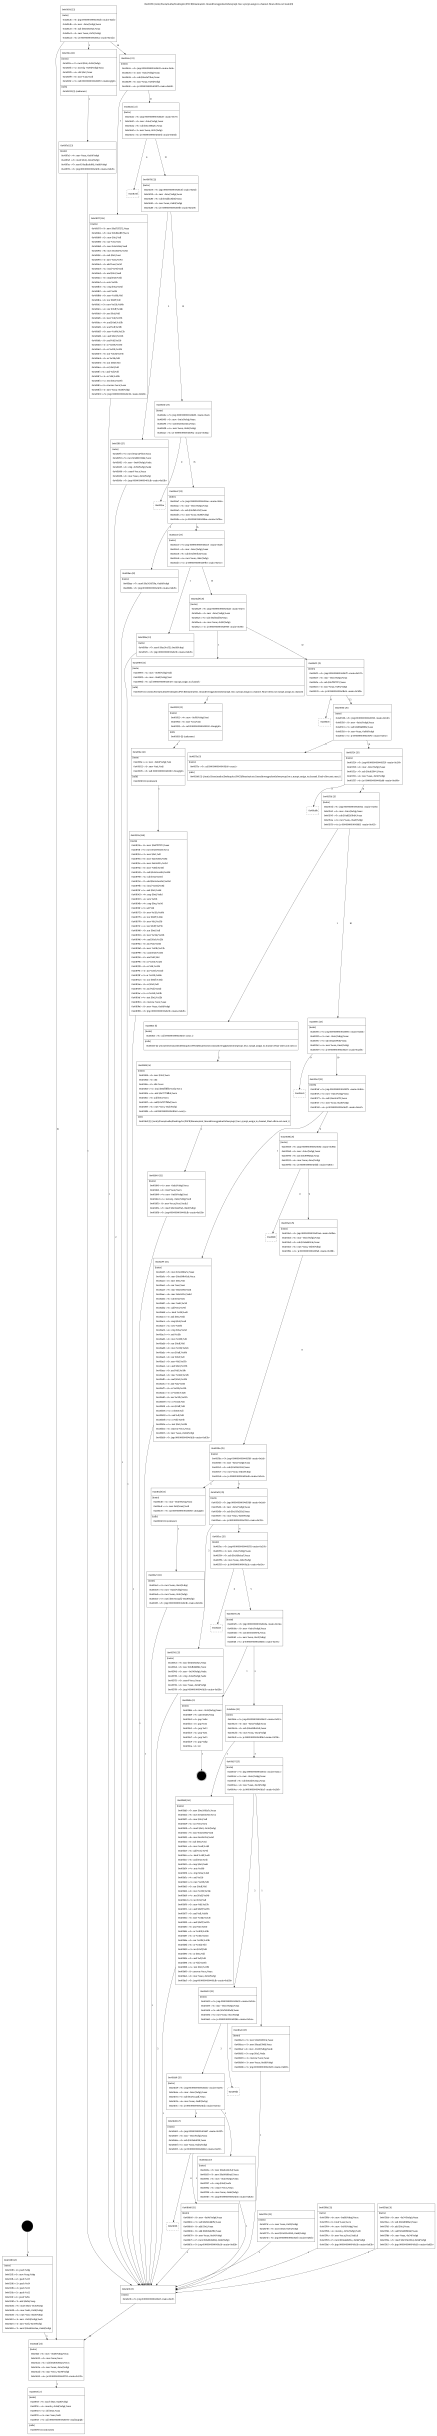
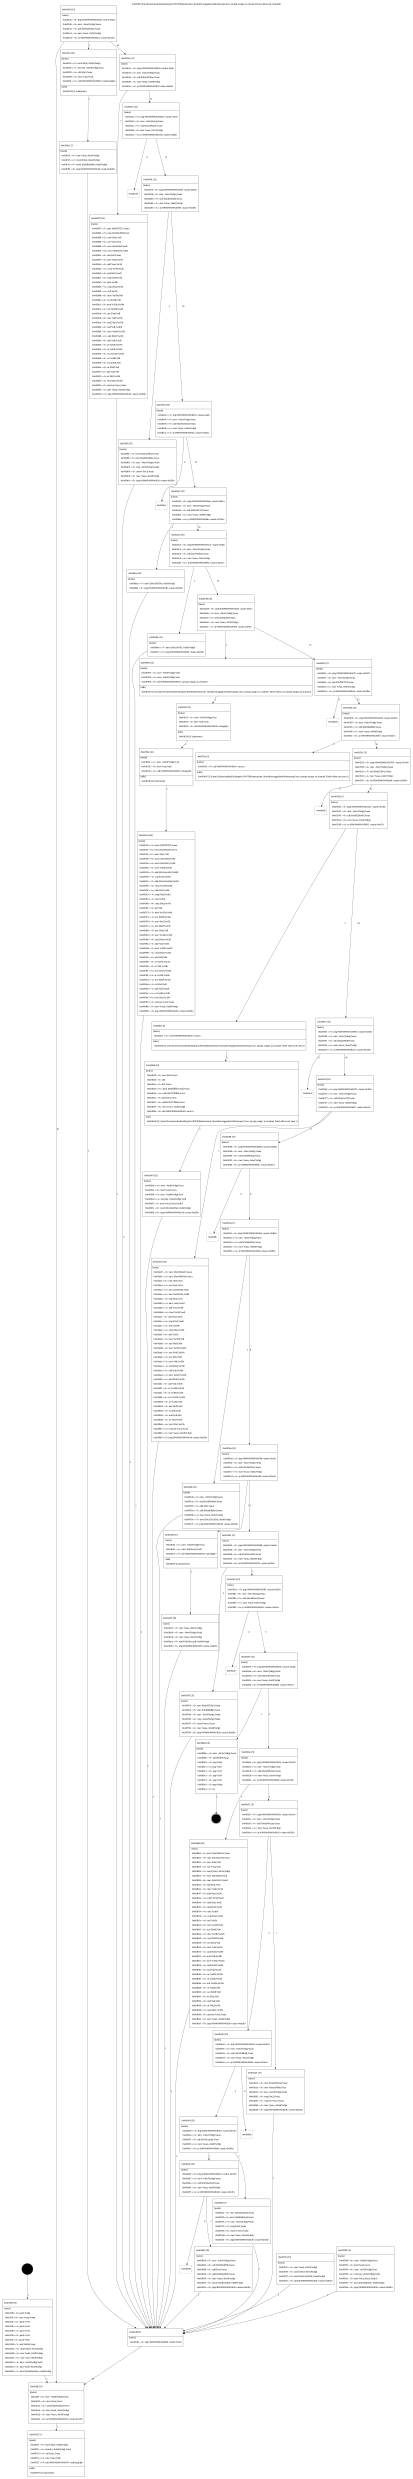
edge "0x4015a1 [25]" -> "0x4017ab [31]": added, label "1"
